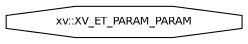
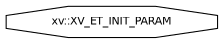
node "xv::XV_ET_PARAM_PARAM": label "xv::XV_ET_PARAM_PARAM" -> "xv::XV_ET_INIT_PARAM"
